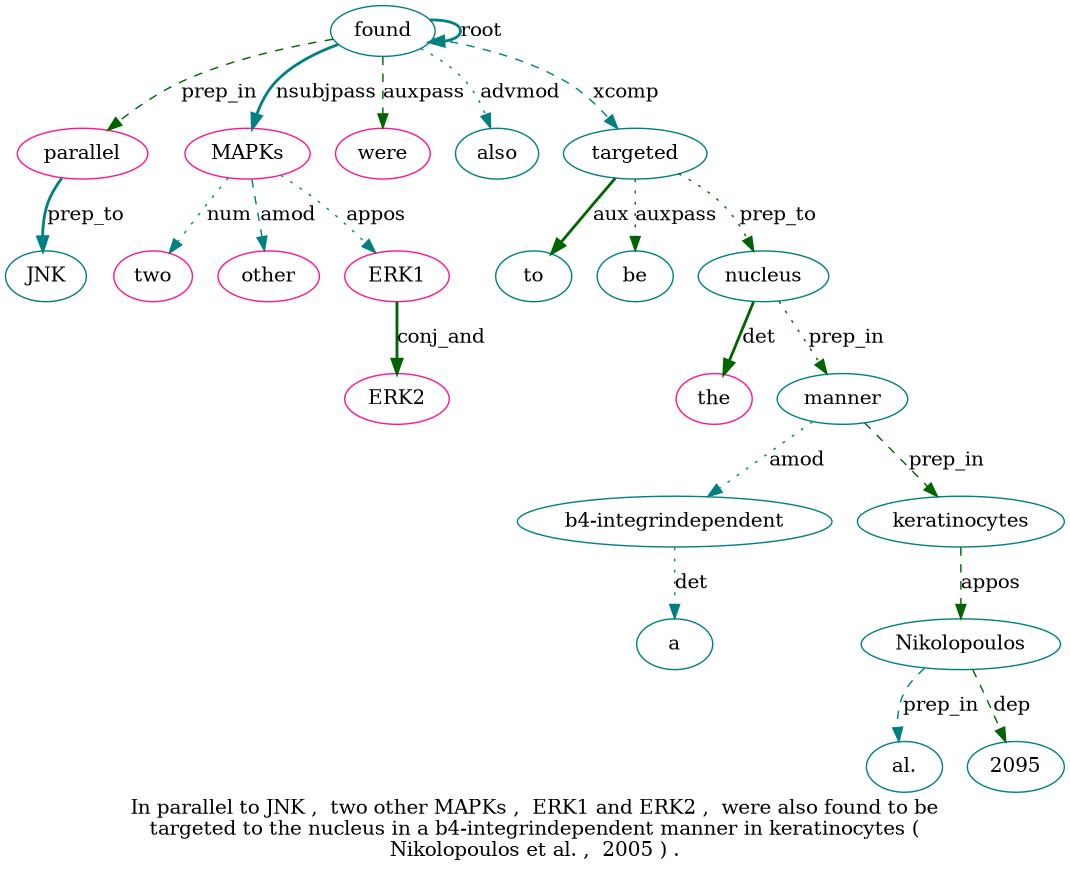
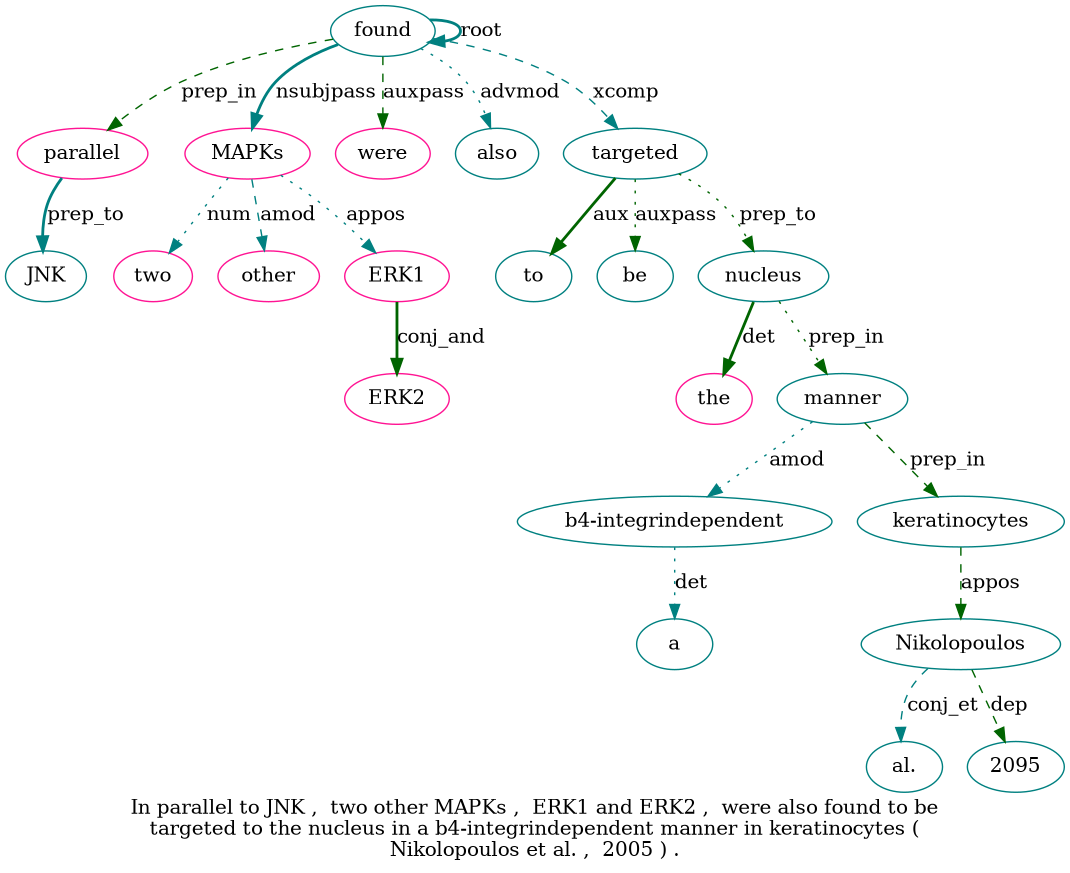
edge "Nikolopoulos" -> "al.": label "prep_in" -> "conj_et"
